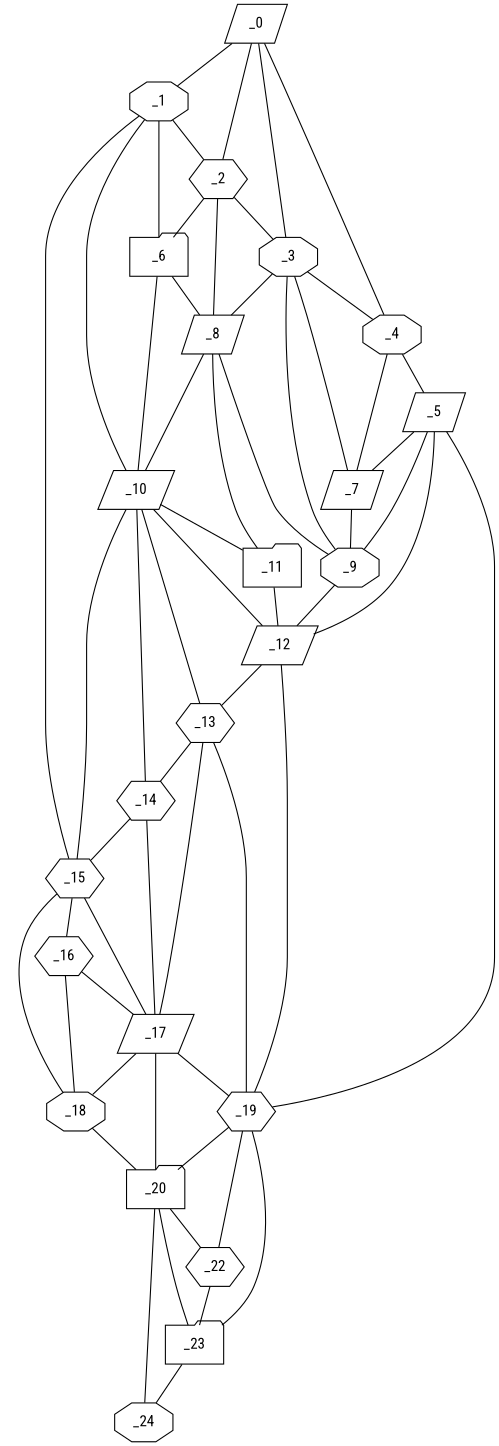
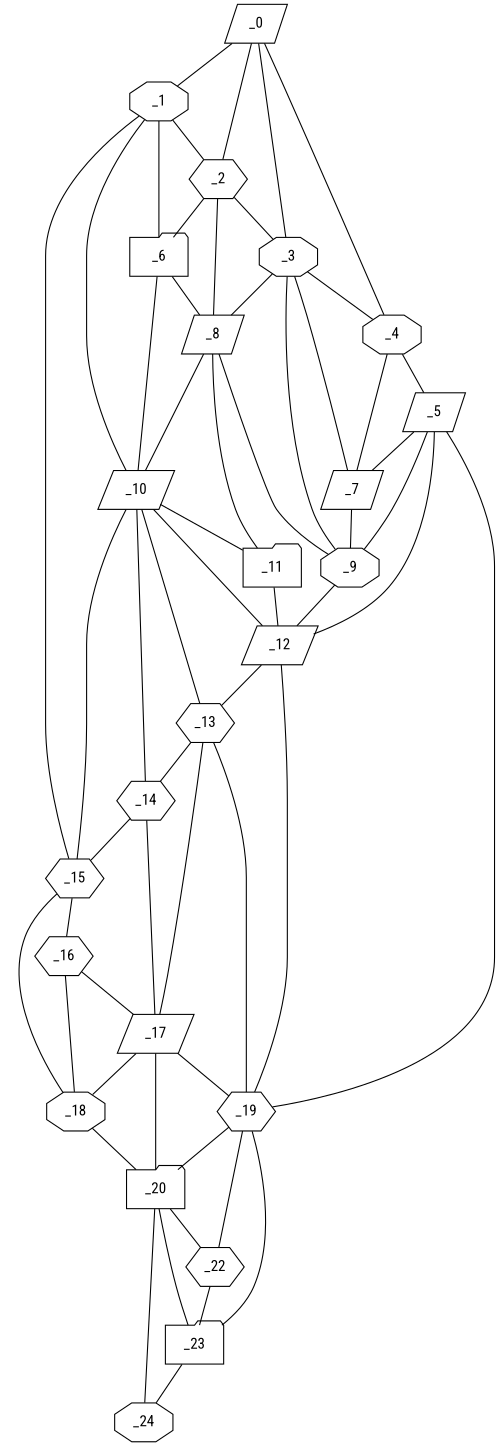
edge "_15" -- "_17": removed
